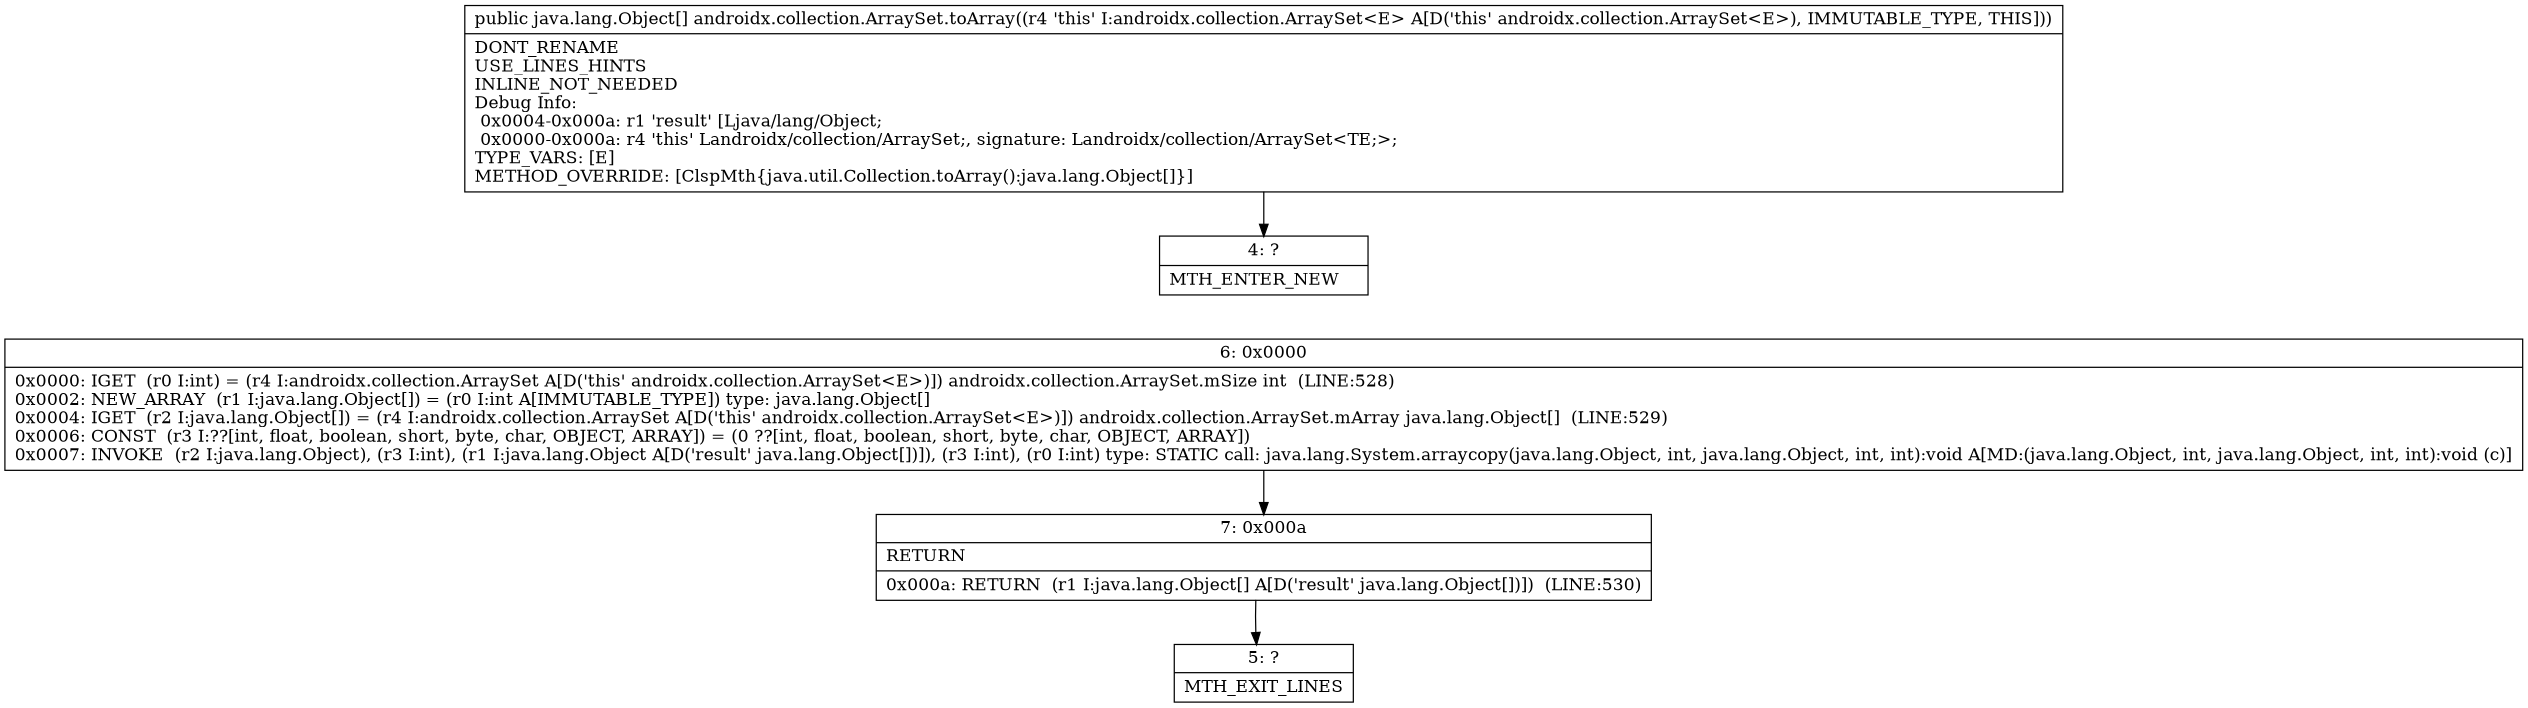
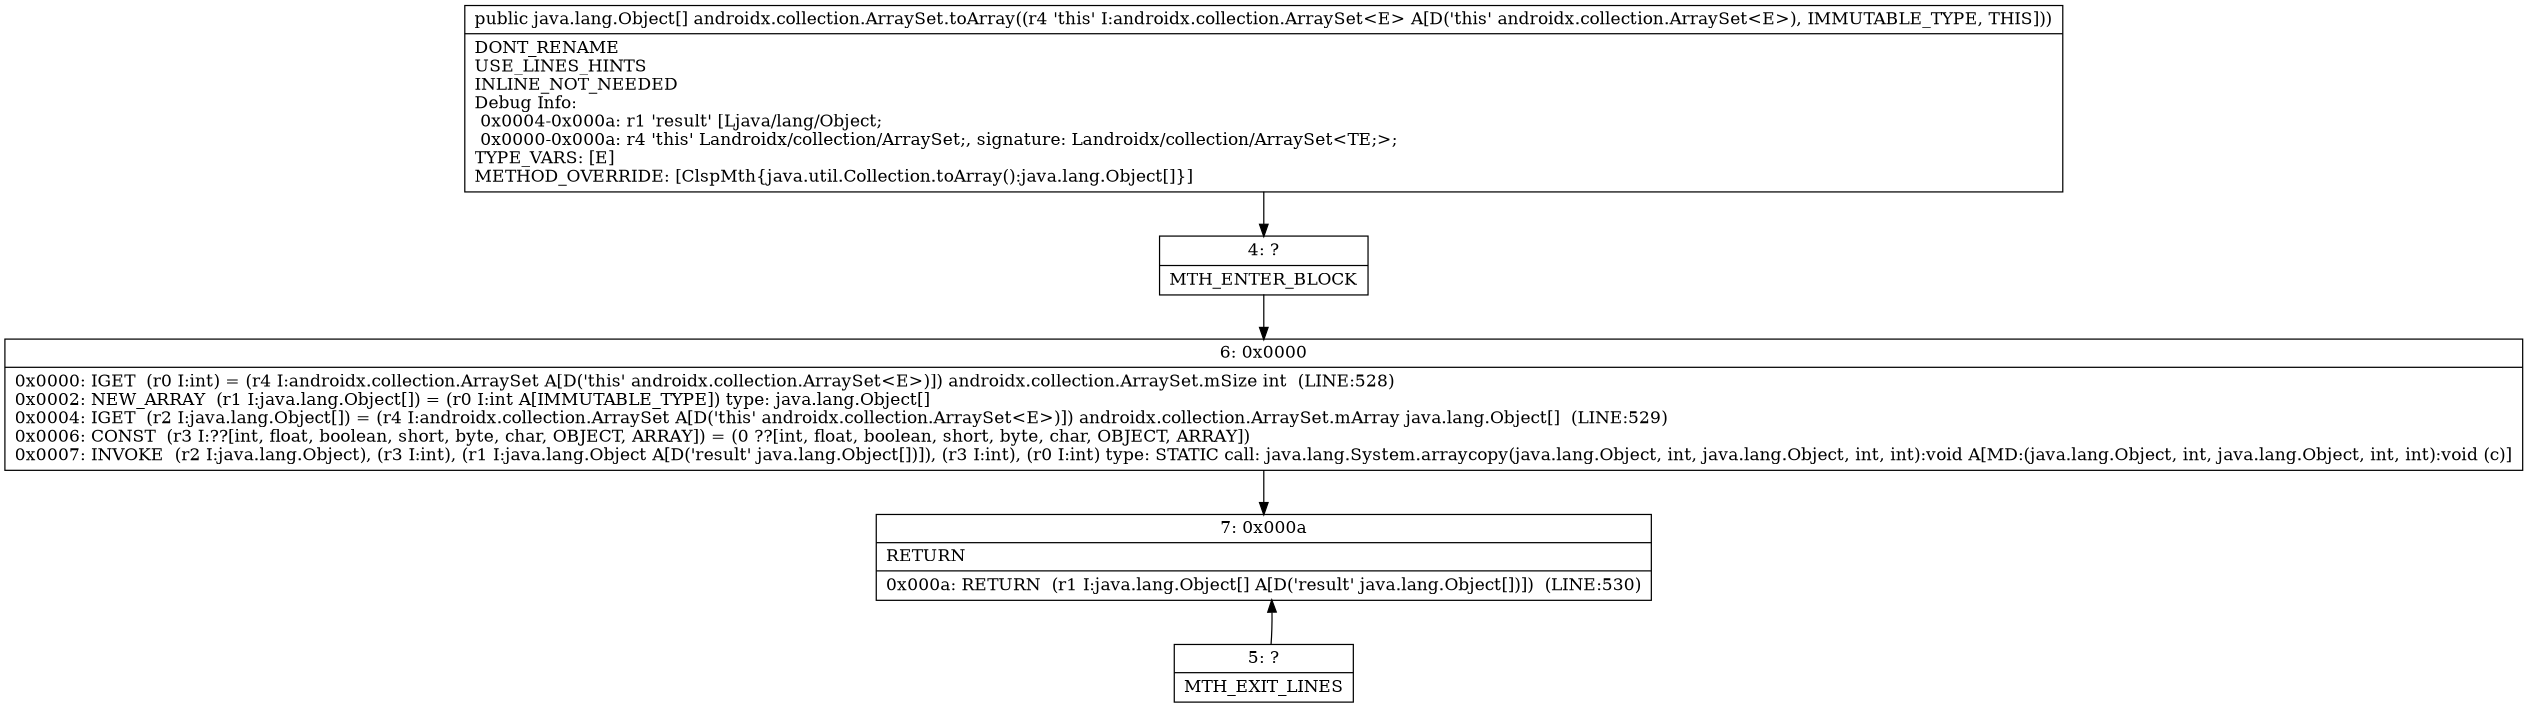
node "4: ?": text "MTH_ENTER_NEW" -> "MTH_ENTER_BLOCK"
edge "4: ?" -> "6: 0x0000": added
edge "7: 0x000a" -> "5: ?": reversed
